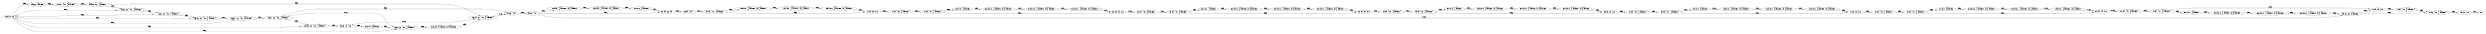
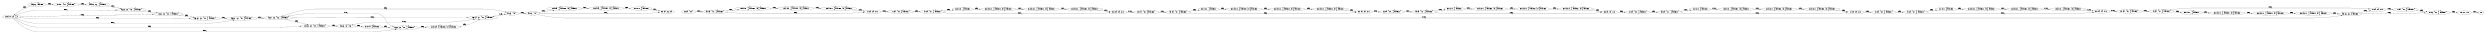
edge "add x2 , x8 , # address" -> "stp q4 , q1 , [ x0 , # address ]": now "ldp q1 , q2 , [ x8 , # address ]" -> "stp q4 , q1 , [ x0 , # address ]"
edge "movi v0 . 2d , # 0" -> "adrp x8 , address": reversed
edge "eor x9 , x8 , x9" -> "str x9 , [ x0 ]": removed, label "DFG"
